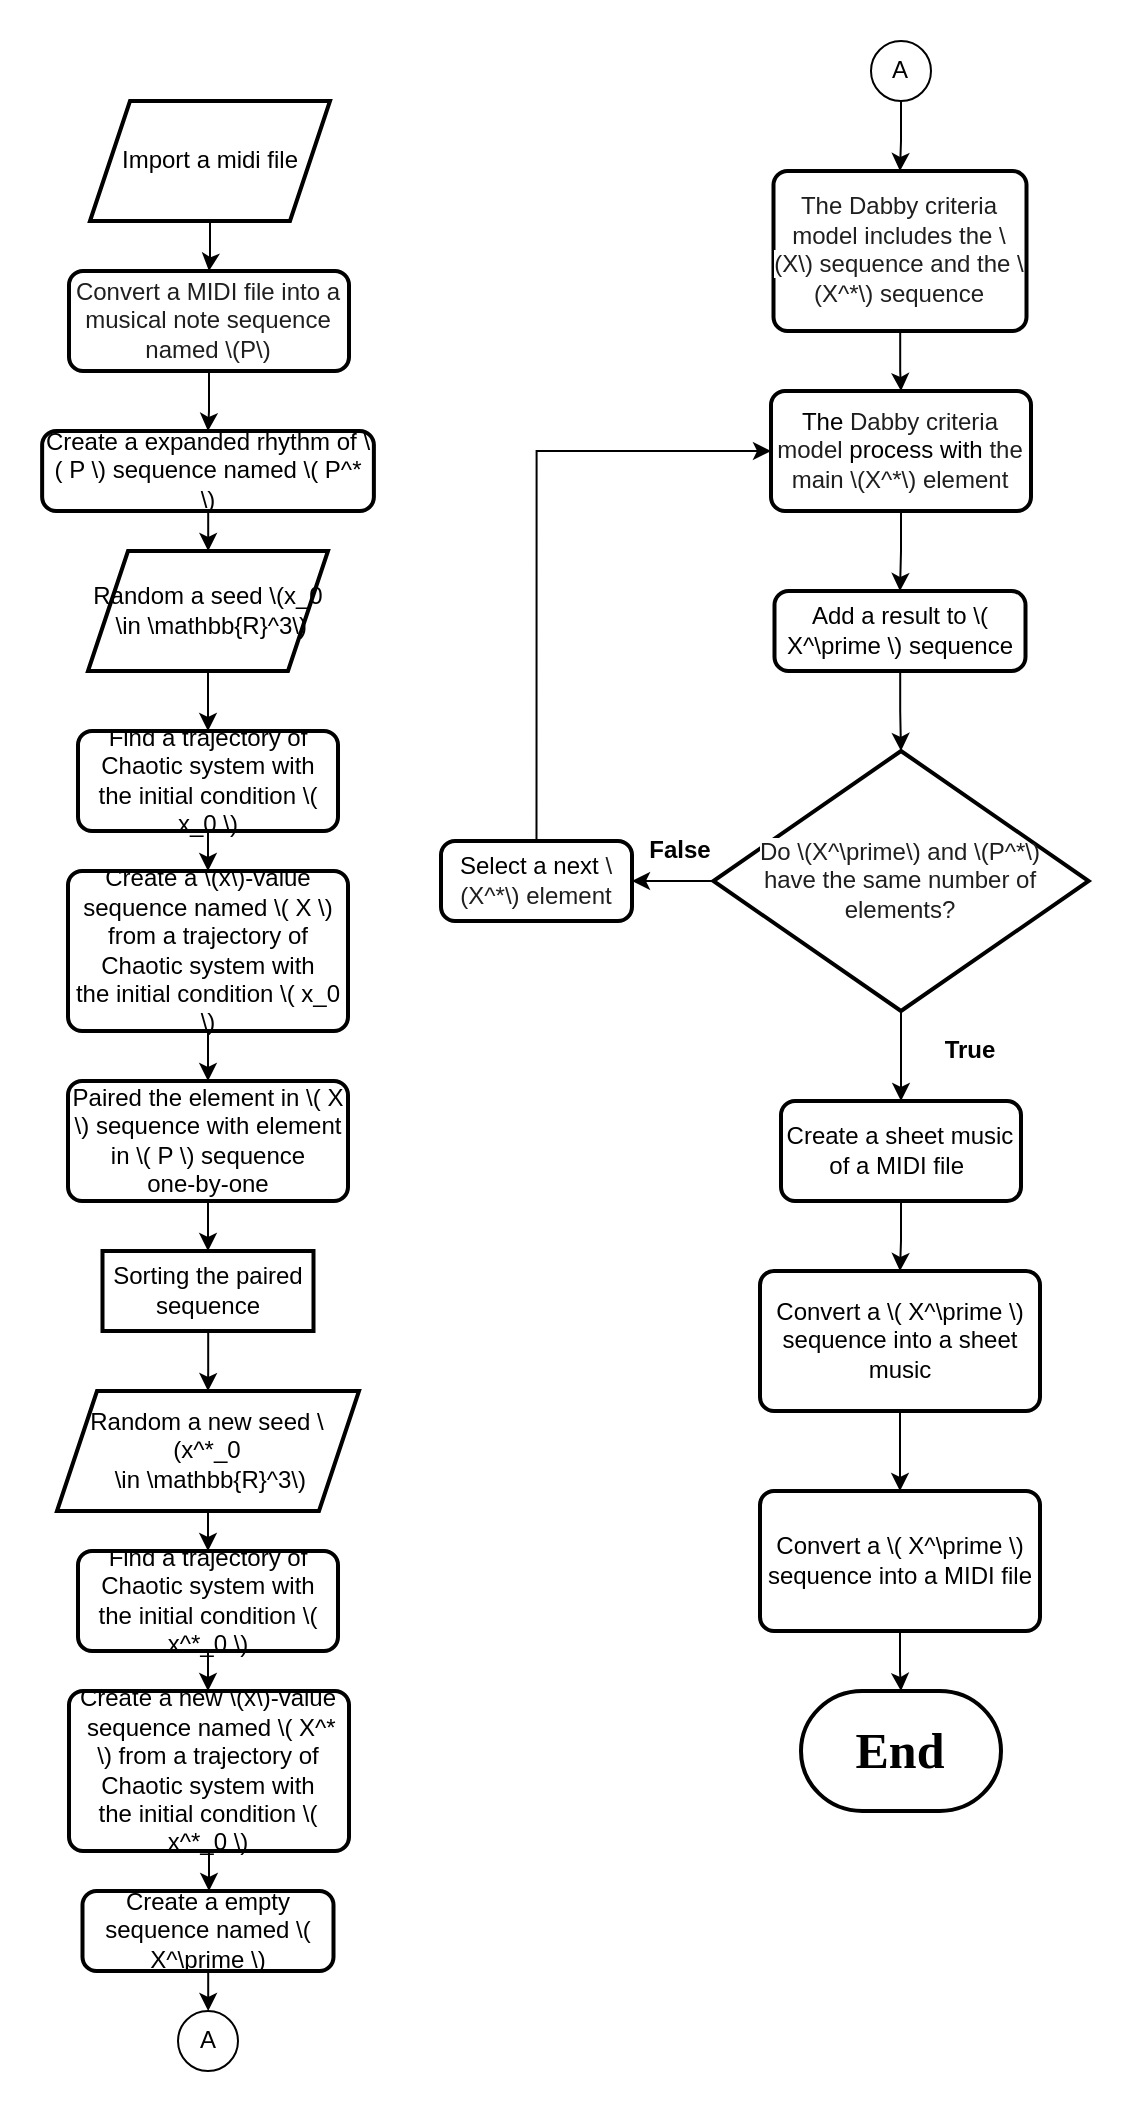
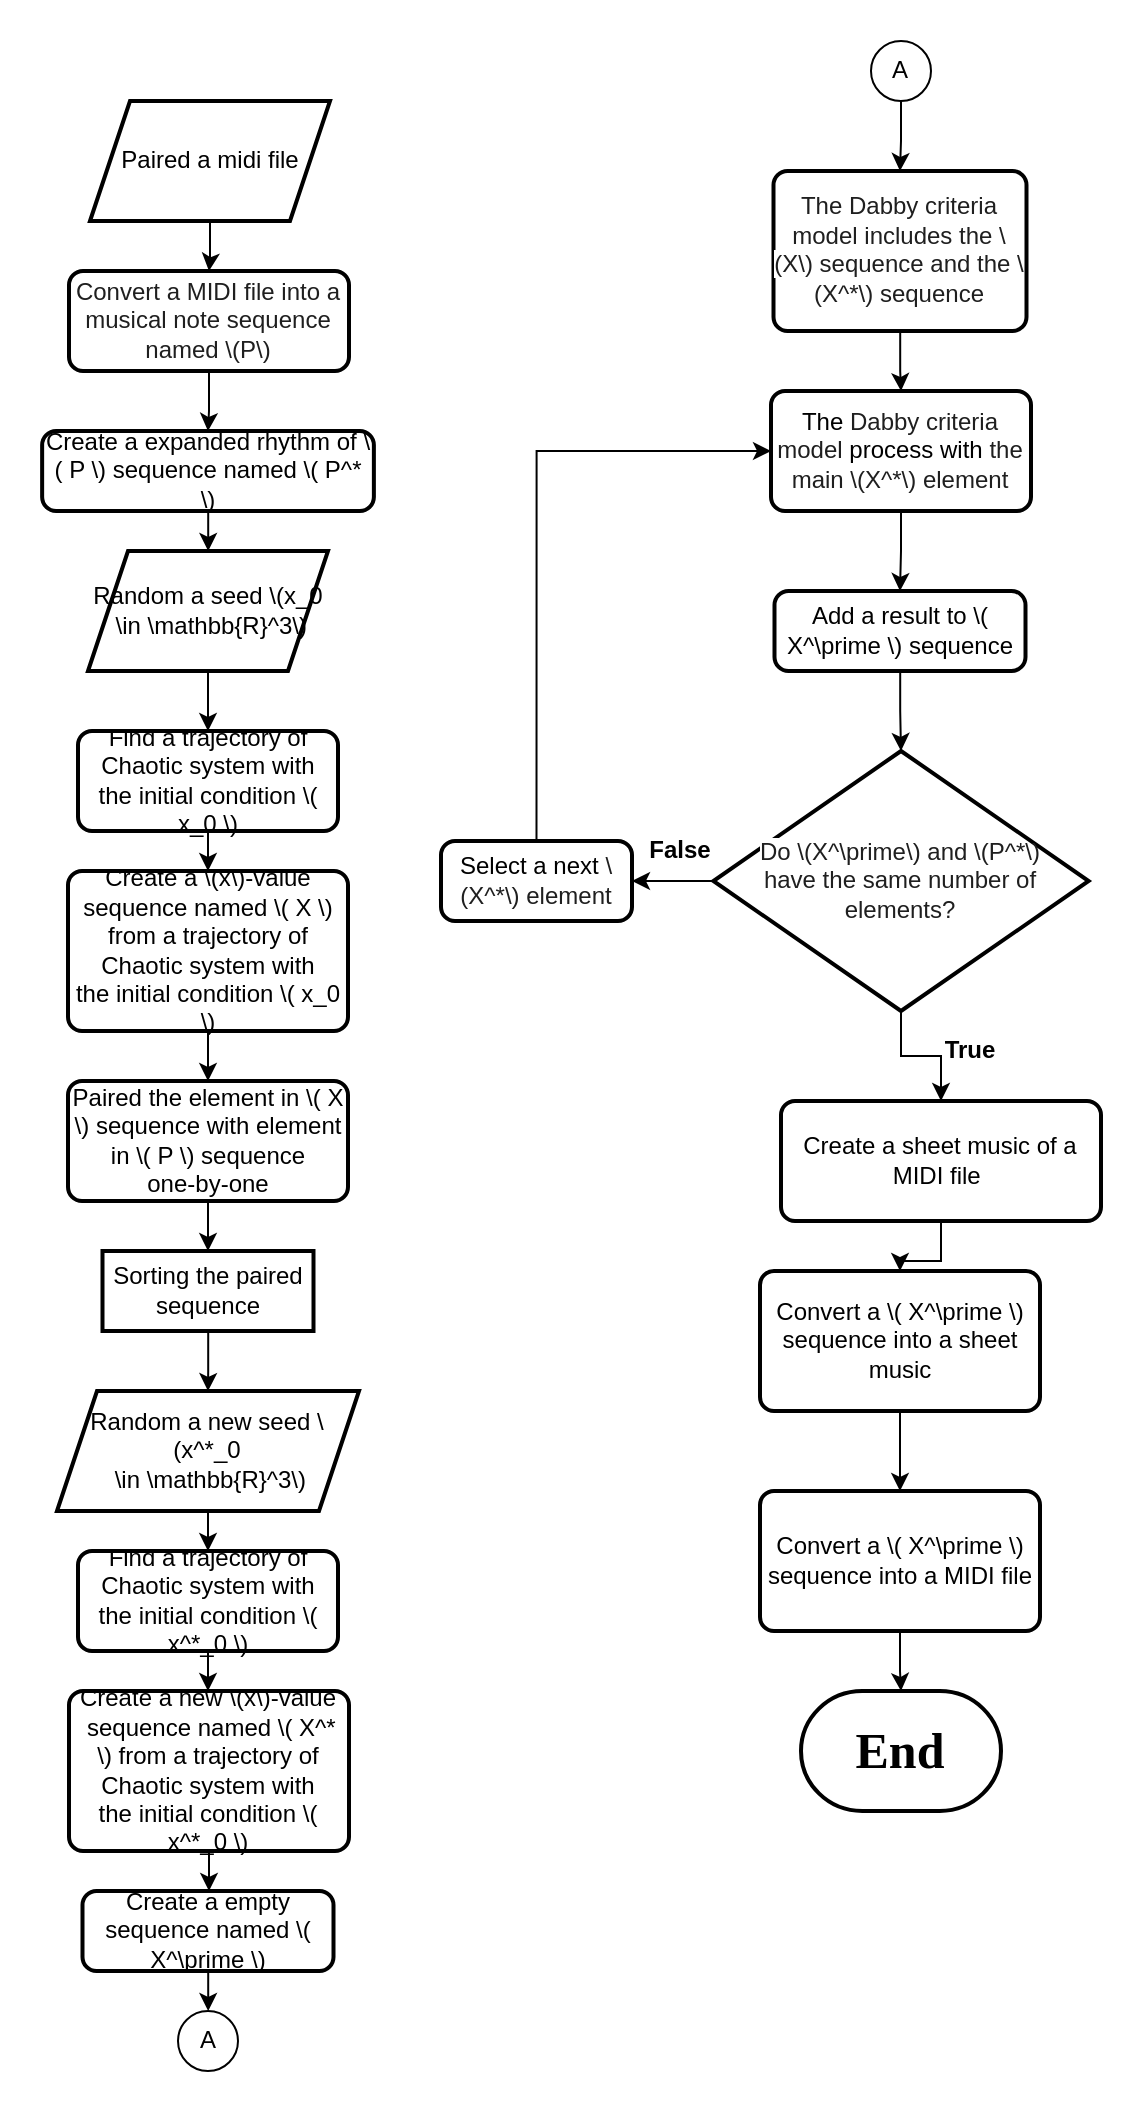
node "Import a midi file": label "Import a midi file" -> "Paired a midi file"
node "Create a sheet music of a MIDI file": size 240x100 -> 320x120
